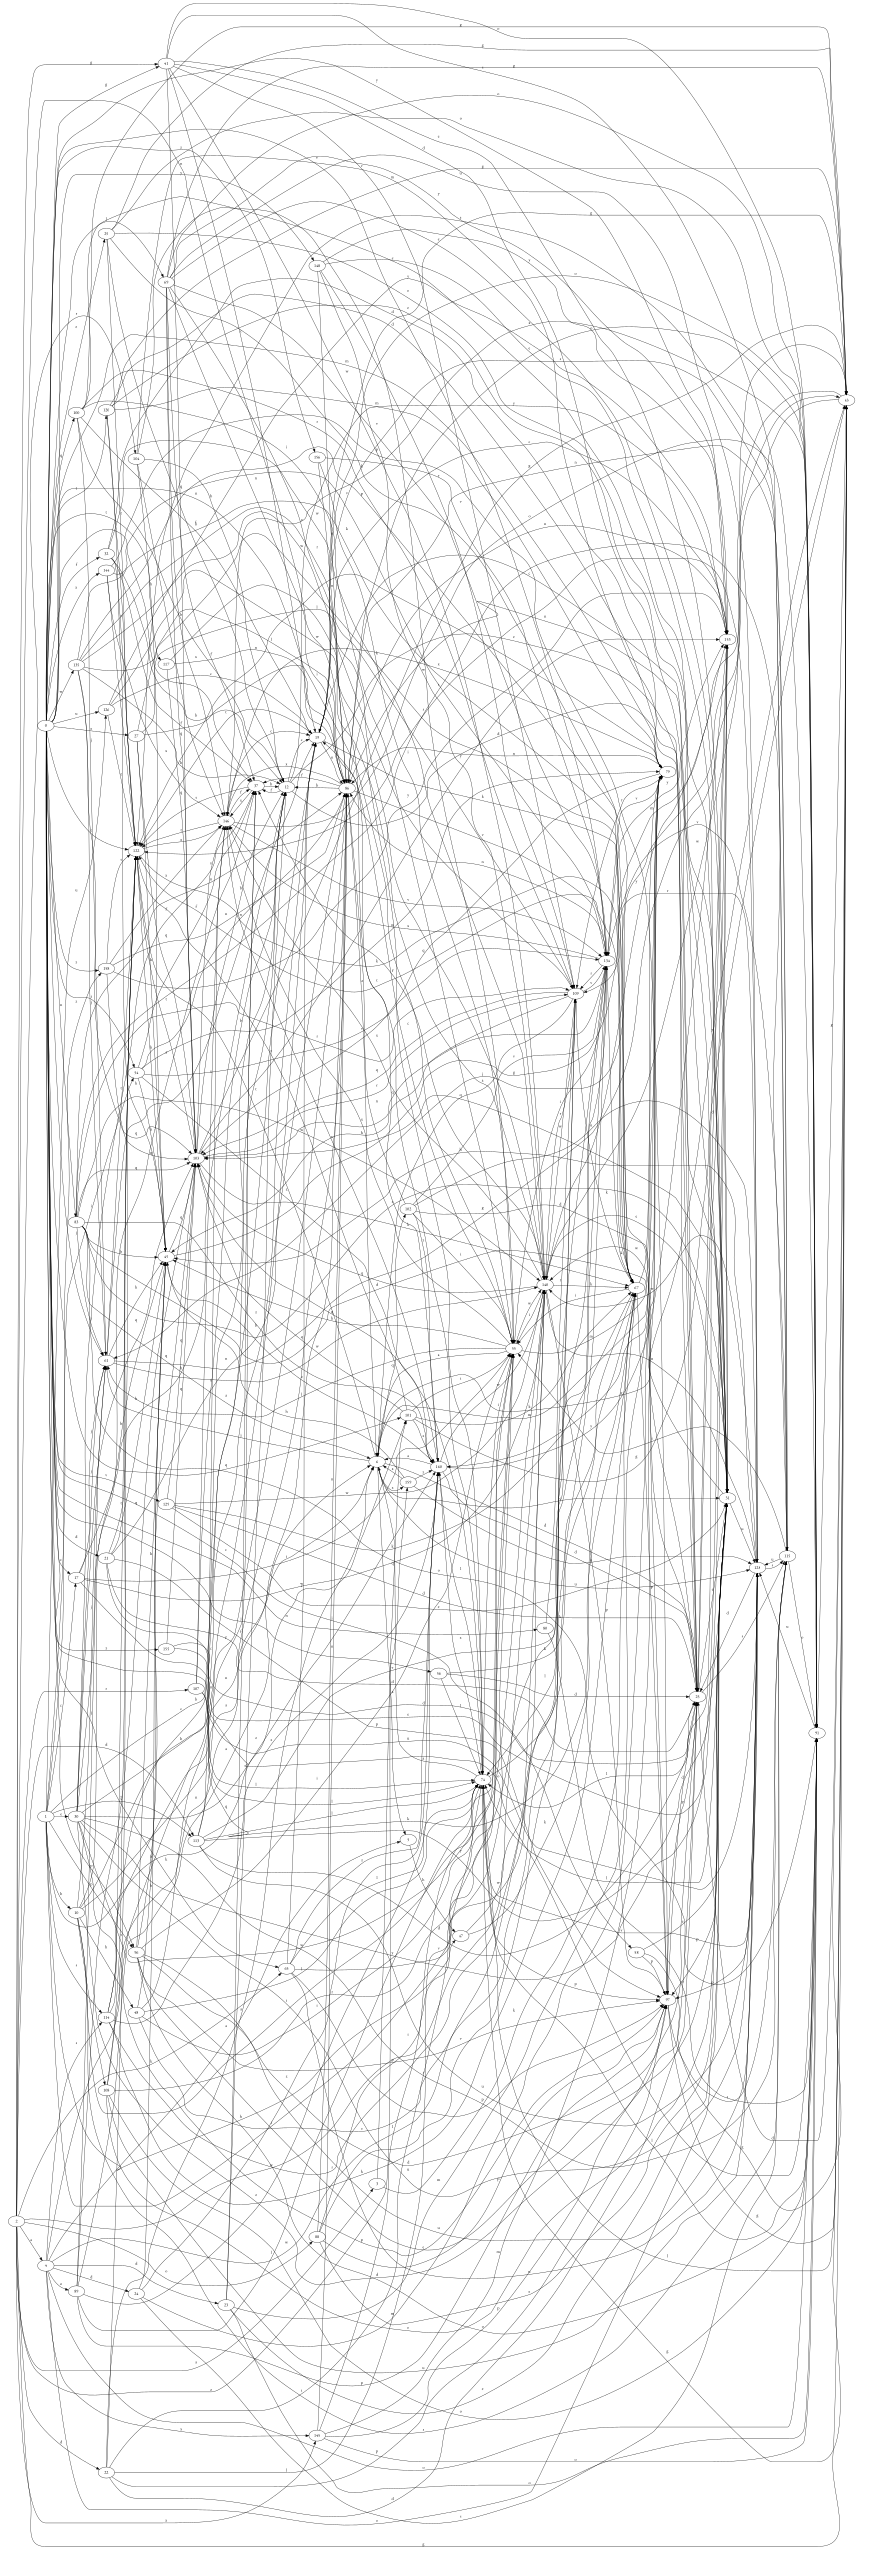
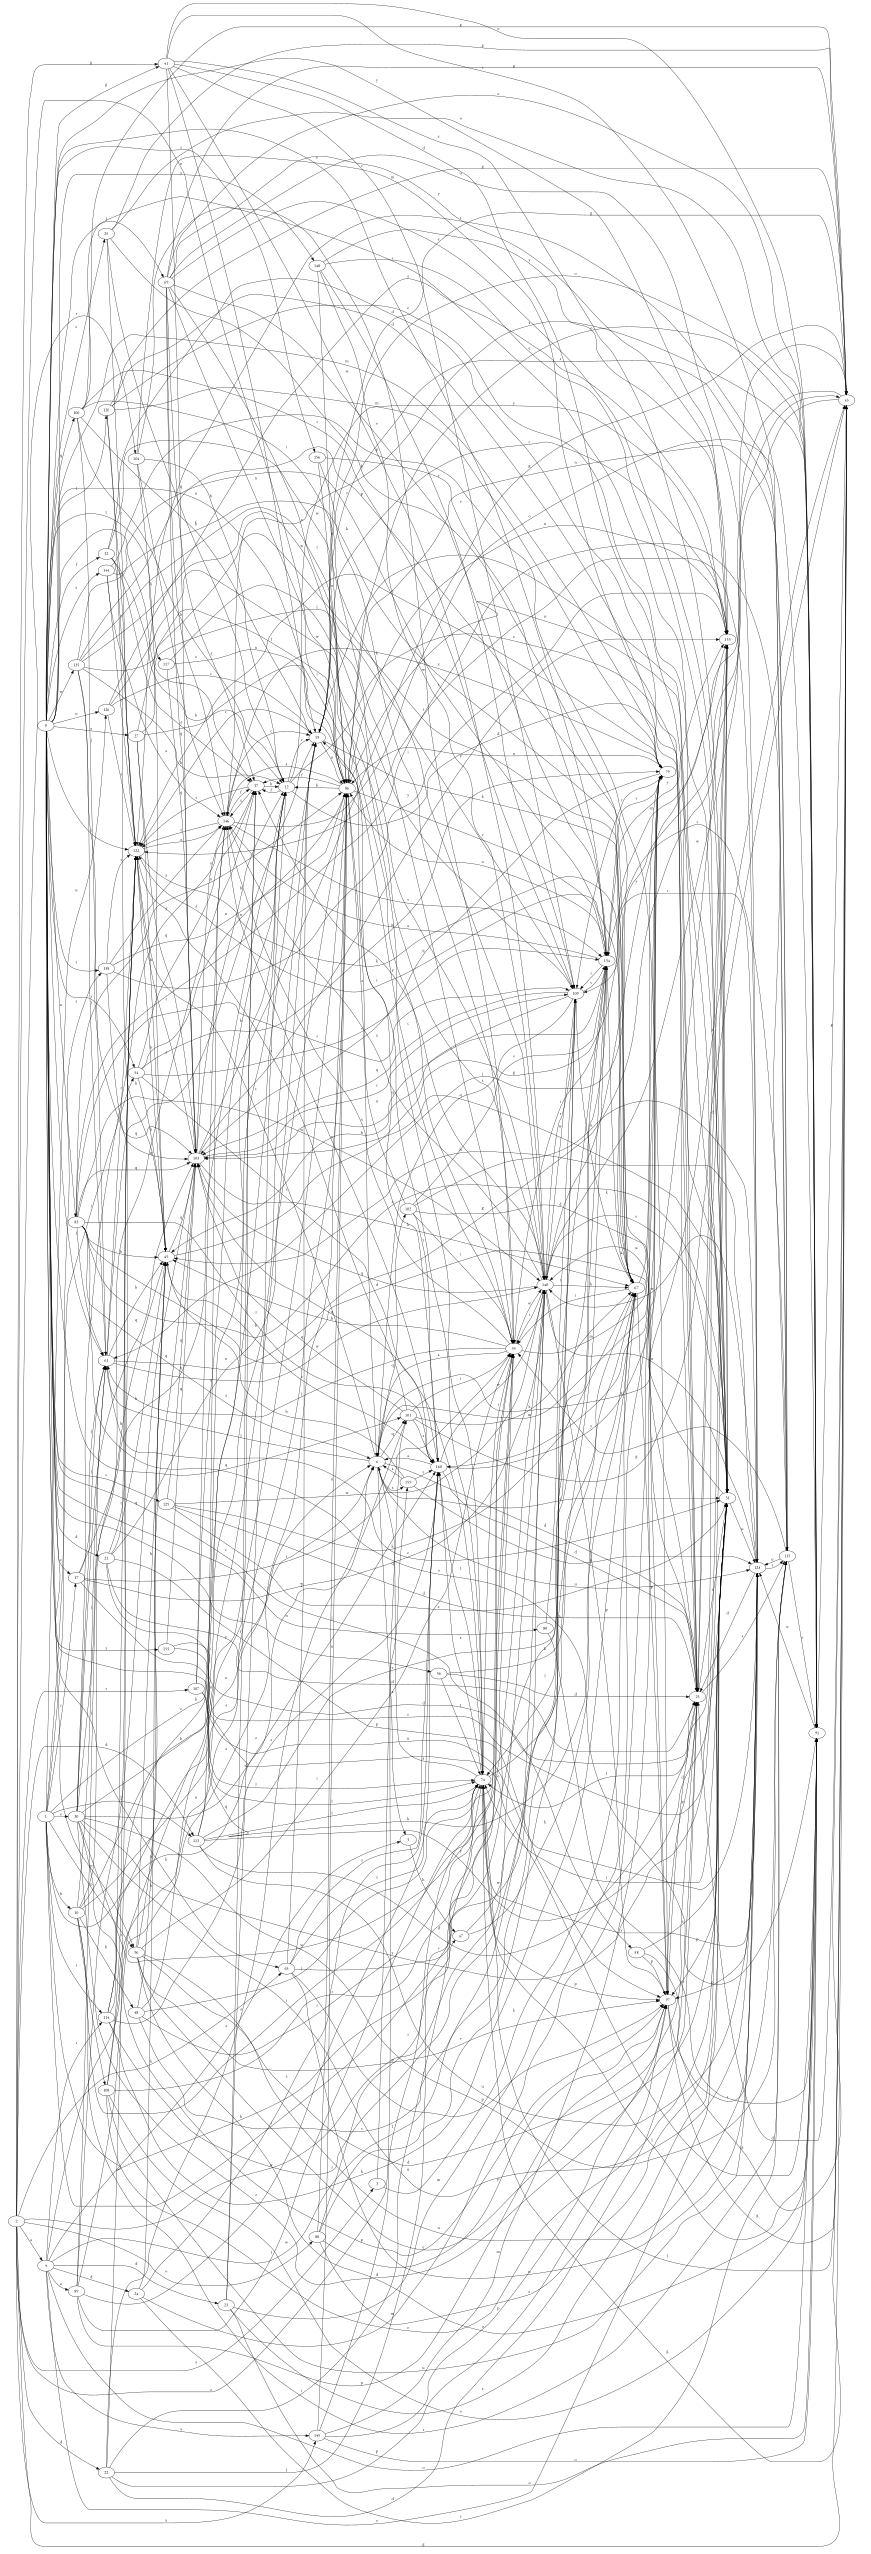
edge "29" -> "31": now "61" -> "31"
edge "6" -> "101": added, label "q"
